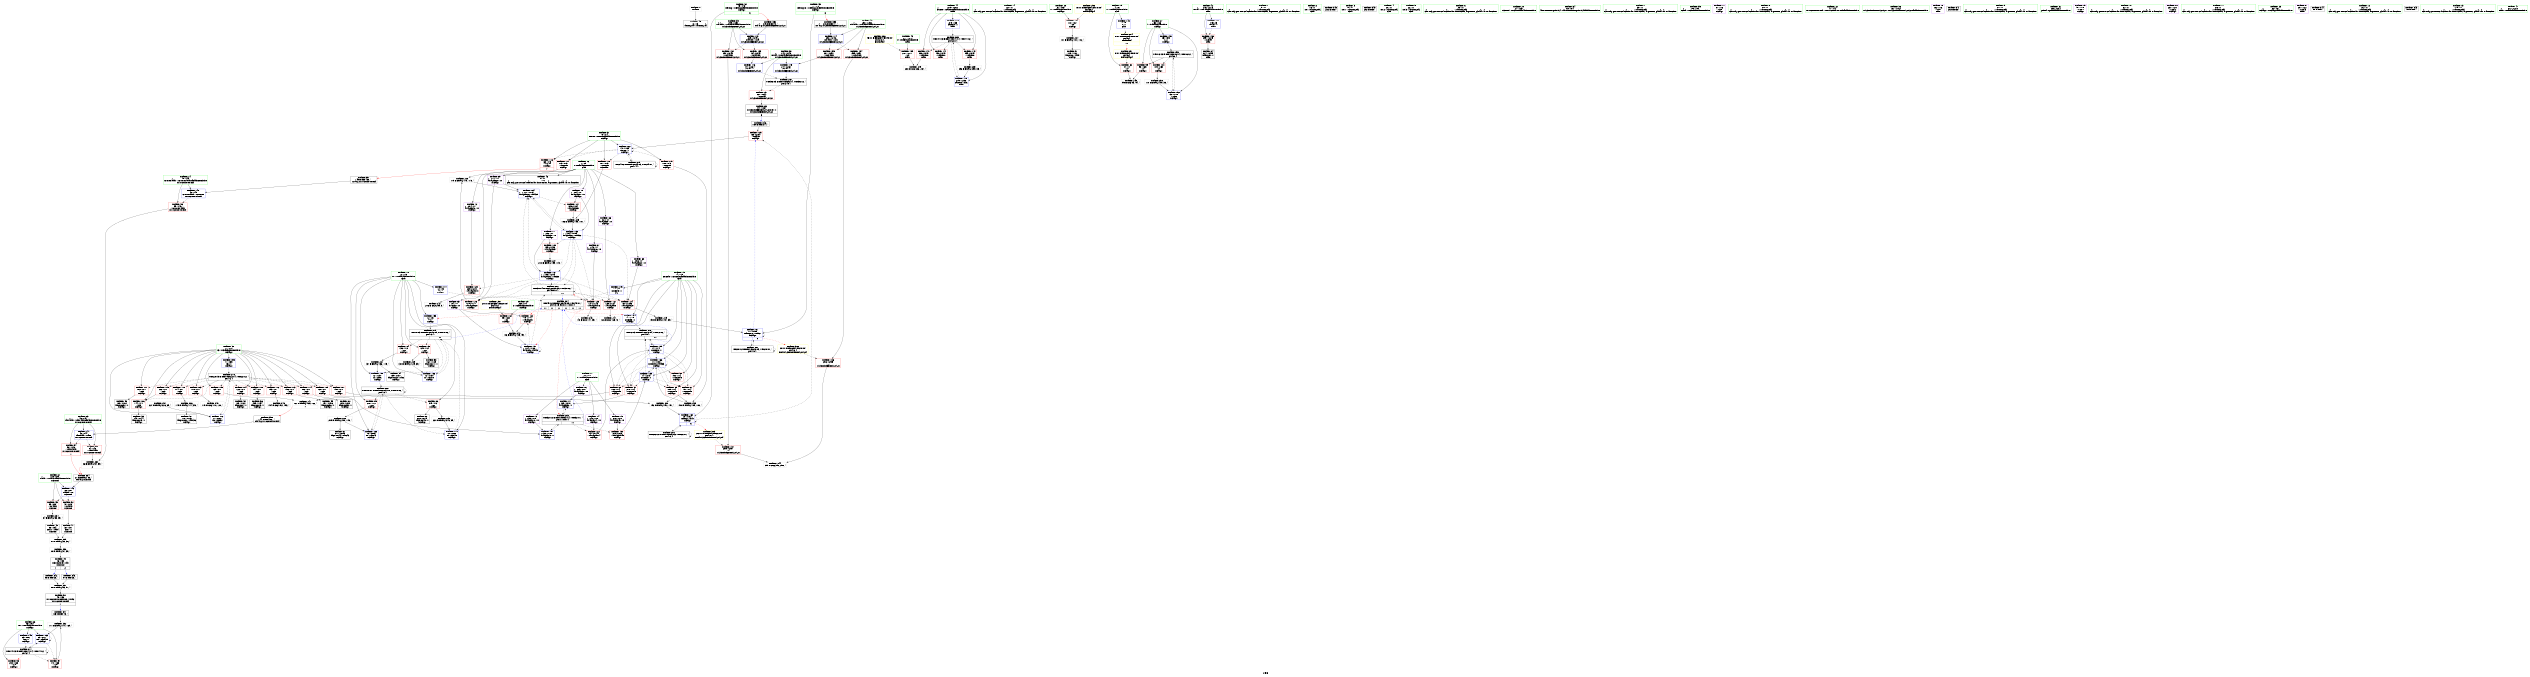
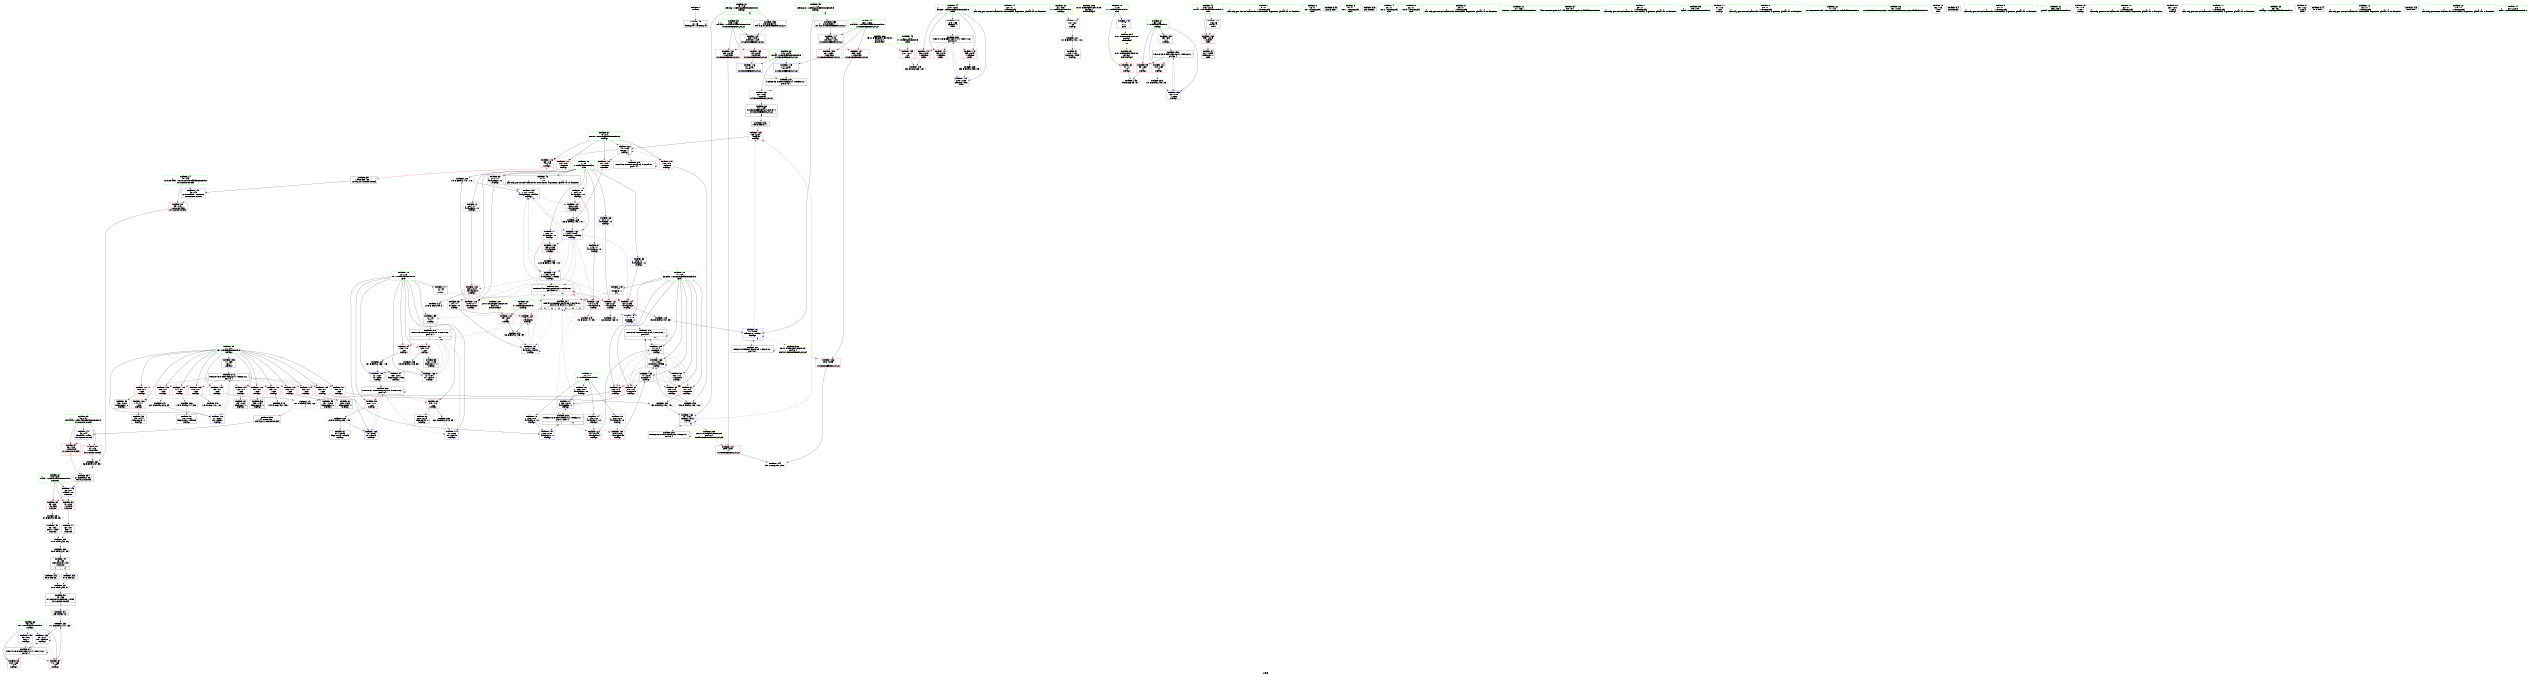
edge "NodeID: 115" -> "NodeID: 106": now "NodeID: 115" -> "NodeID: 237"
